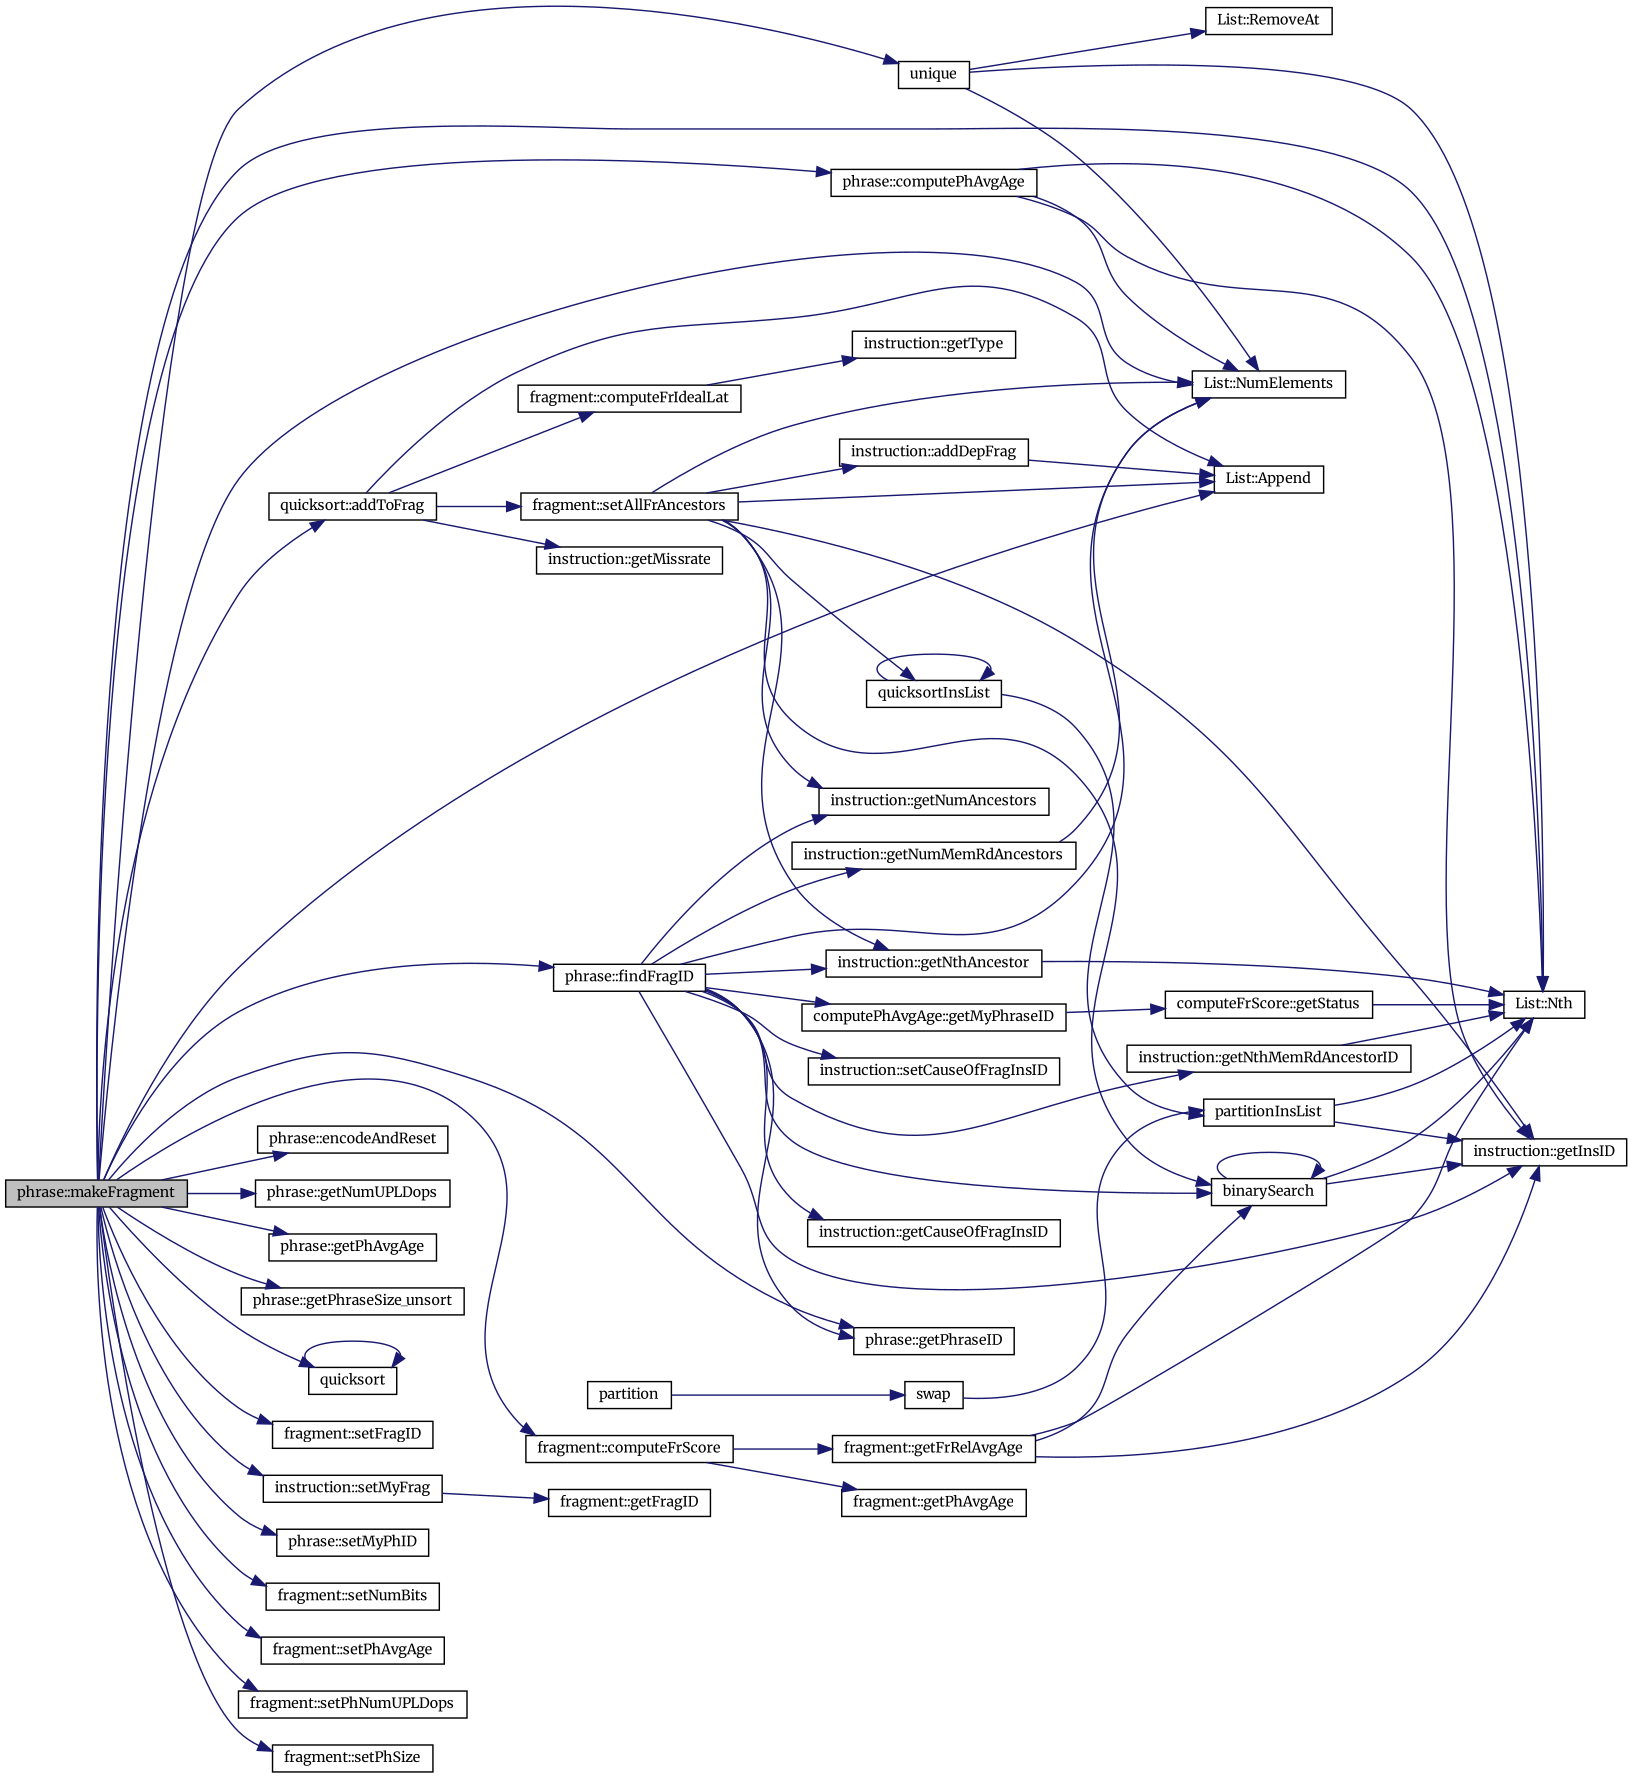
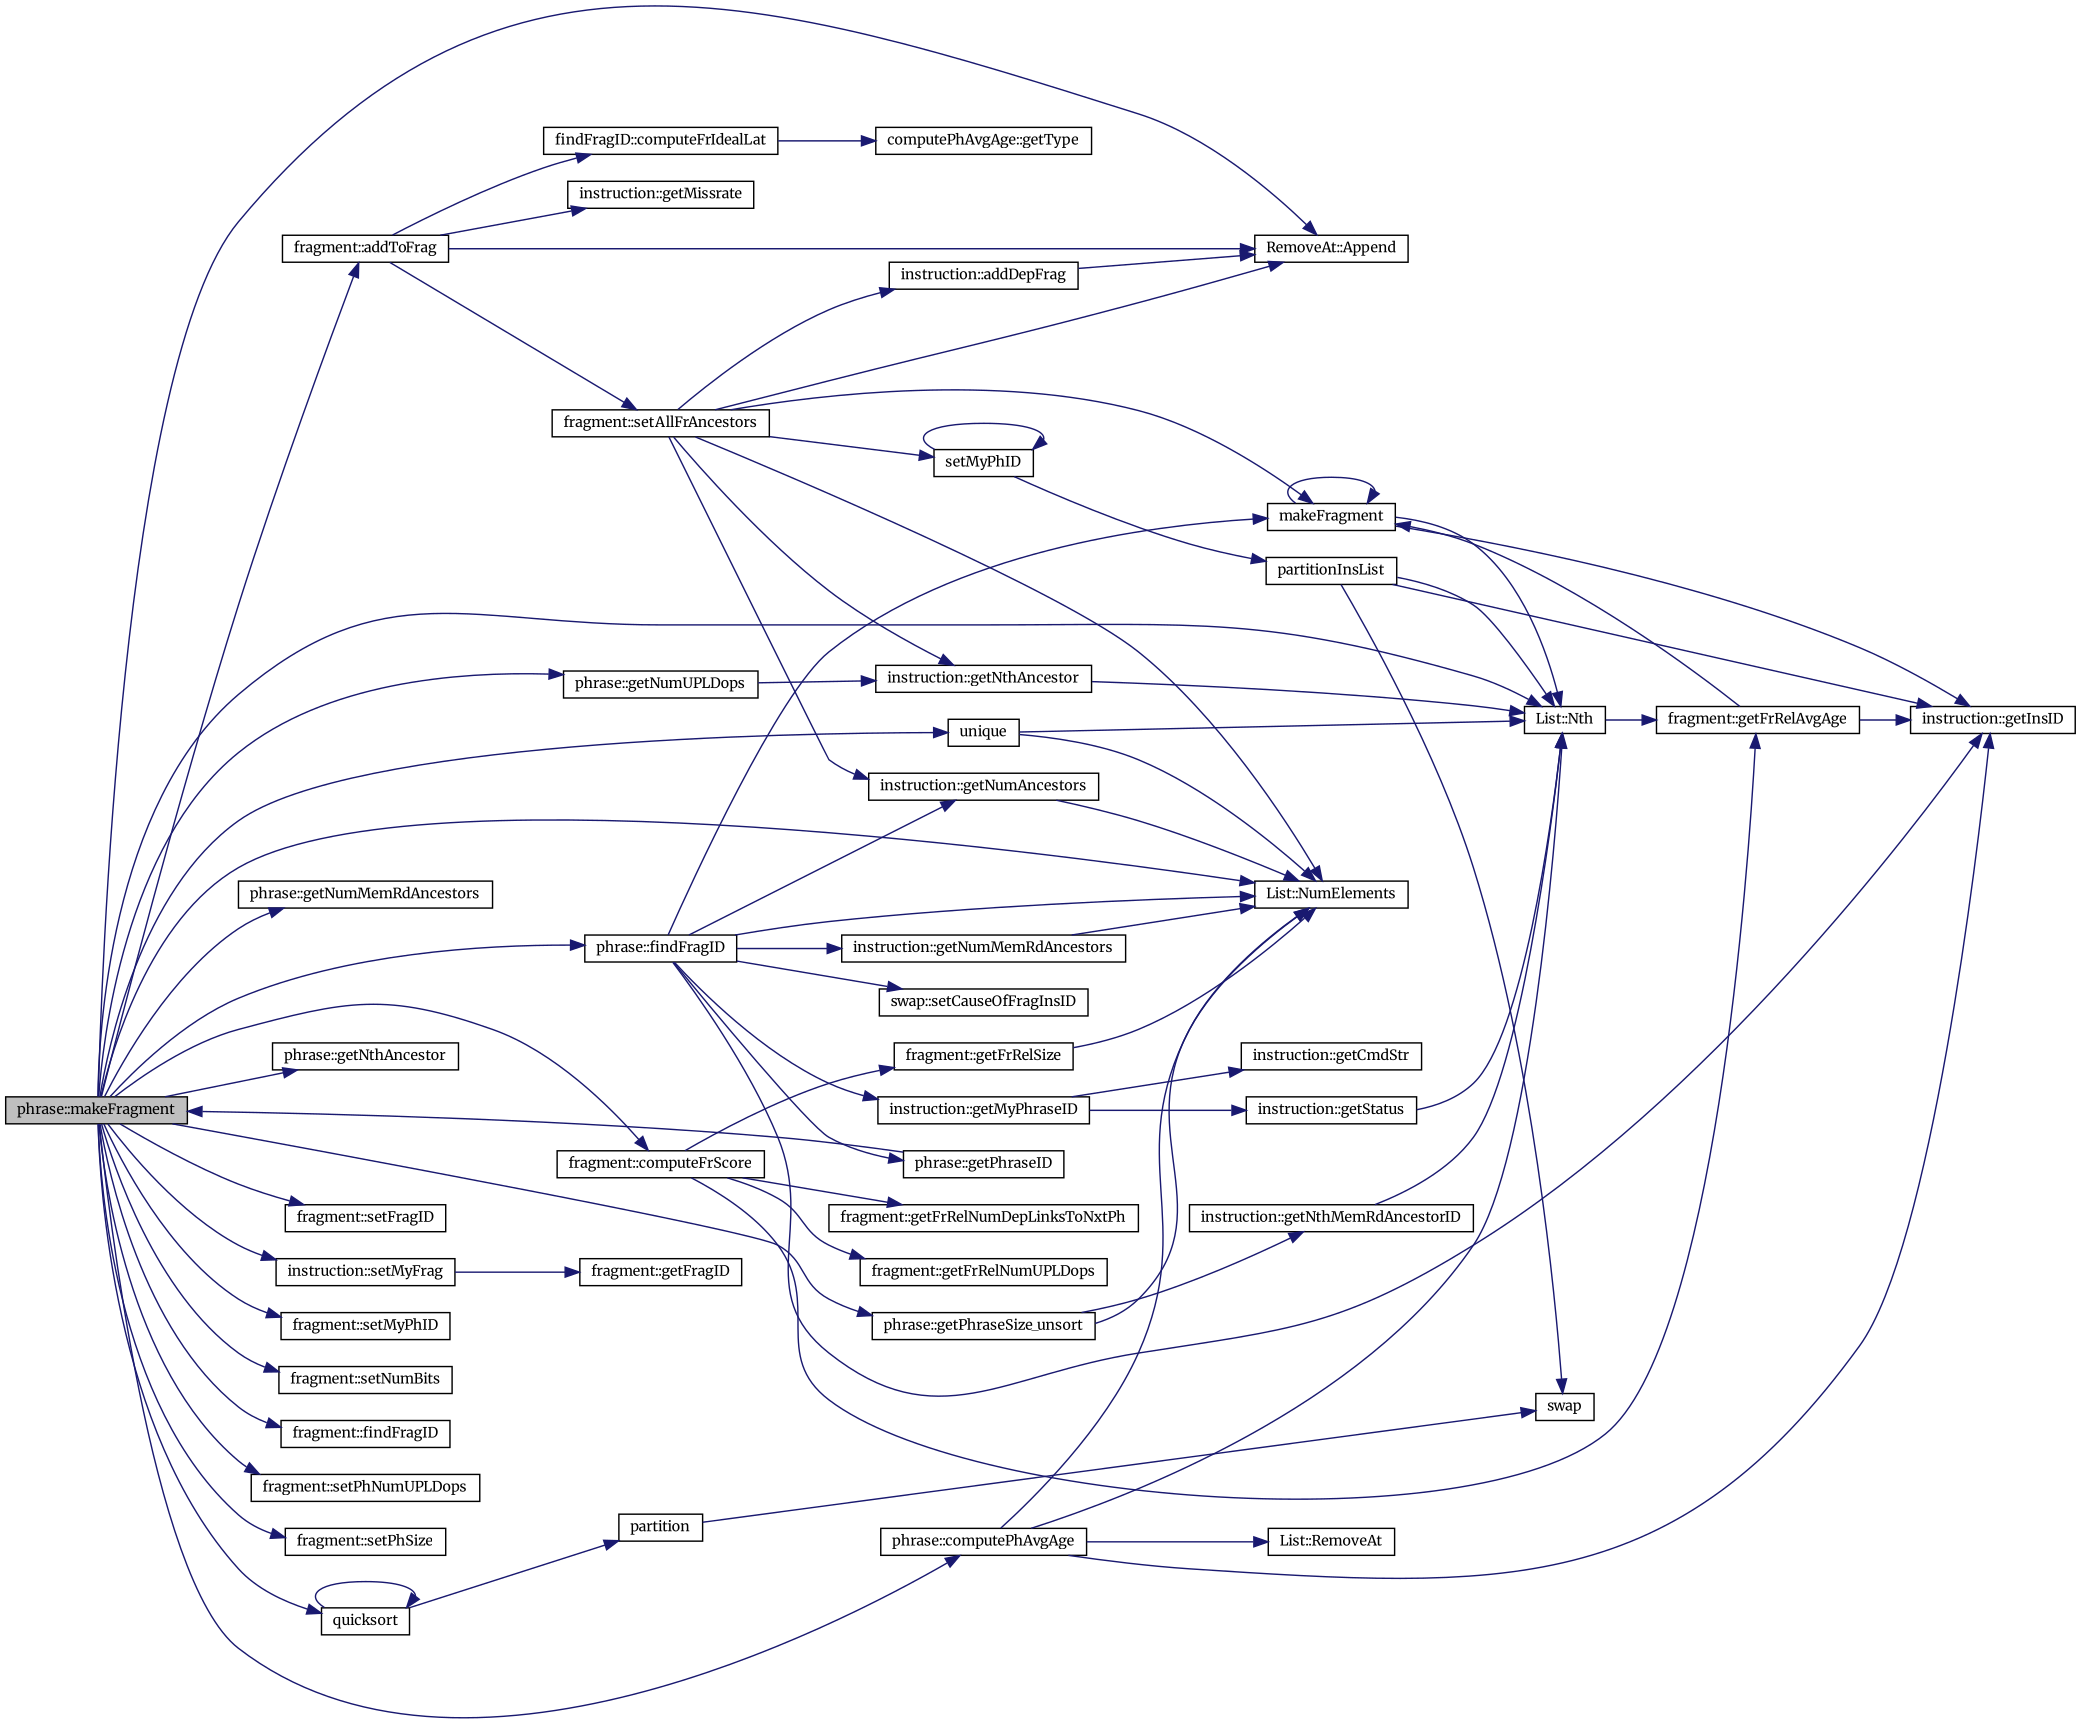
edge "unique" -> "List::RemoveAt": now "phrase::computePhAvgAge" -> "List::RemoveAt"
node "instruction::getType": label "instruction::getType" -> "computePhAvgAge::getType"
node "fragment::computeFrIdealLat": label "fragment::computeFrIdealLat" -> "findFragID::computeFrIdealLat"
node "List::Append": label "List::Append" -> "RemoveAt::Append"
node "quicksort::addToFrag": label "quicksort::addToFrag" -> "fragment::addToFrag"
node "quicksortInsList": label "quicksortInsList" -> "setMyPhID"
edge "fragment::setAllFrAncestors" -> "instruction::getInsID": removed
edge "instruction::getNumAncestors" -> "List::NumElements": added
edge "phrase::findFragID" -> "instruction::getNthAncestor": now "phrase::getNumUPLDops" -> "instruction::getNthAncestor"
node "computeFrScore::getStatus": label "computeFrScore::getStatus" -> "instruction::getStatus"
node "computePhAvgAge::getMyPhraseID": label "computePhAvgAge::getMyPhraseID" -> "instruction::getMyPhraseID"
node "fragment::getFrRelSize": added
node "instruction::getCmdStr": added
node "instruction::setCauseOfFragInsID": label "instruction::setCauseOfFragInsID" -> "swap::setCauseOfFragInsID"
edge "phrase::makeFragment" -> "phrase::getPhraseID": reversed
edge "phrase::getPhraseSize_unsort" -> "List::NumElements": added
edge "phrase::findFragID" -> "instruction::getNthMemRdAncestorID": now "phrase::getPhraseSize_unsort" -> "instruction::getNthMemRdAncestorID"
node "phrase::encodeAndReset": label "phrase::encodeAndReset" -> "phrase::getNumMemRdAncestors"
node "binarySearch": label "binarySearch" -> "makeFragment"
node "fragment::getFrRelNumDepLinksToNxtPh": added
node "instruction::getCauseOfFragInsID": removed
node "phrase::getPhAvgAge": label "phrase::getPhAvgAge" -> "phrase::getNthAncestor"
edge "fragment::getFrRelAvgAge" -> "List::Nth": reversed
edge "swap" -> "partitionInsList": reversed
node "fragment::getPhAvgAge": label "fragment::getPhAvgAge" -> "fragment::getFrRelNumUPLDops"
node "phrase::setMyPhID": label "phrase::setMyPhID" -> "fragment::setMyPhID"
edge "quicksort" -> "partition": added
node "fragment::setPhAvgAge": label "fragment::setPhAvgAge" -> "fragment::findFragID"
